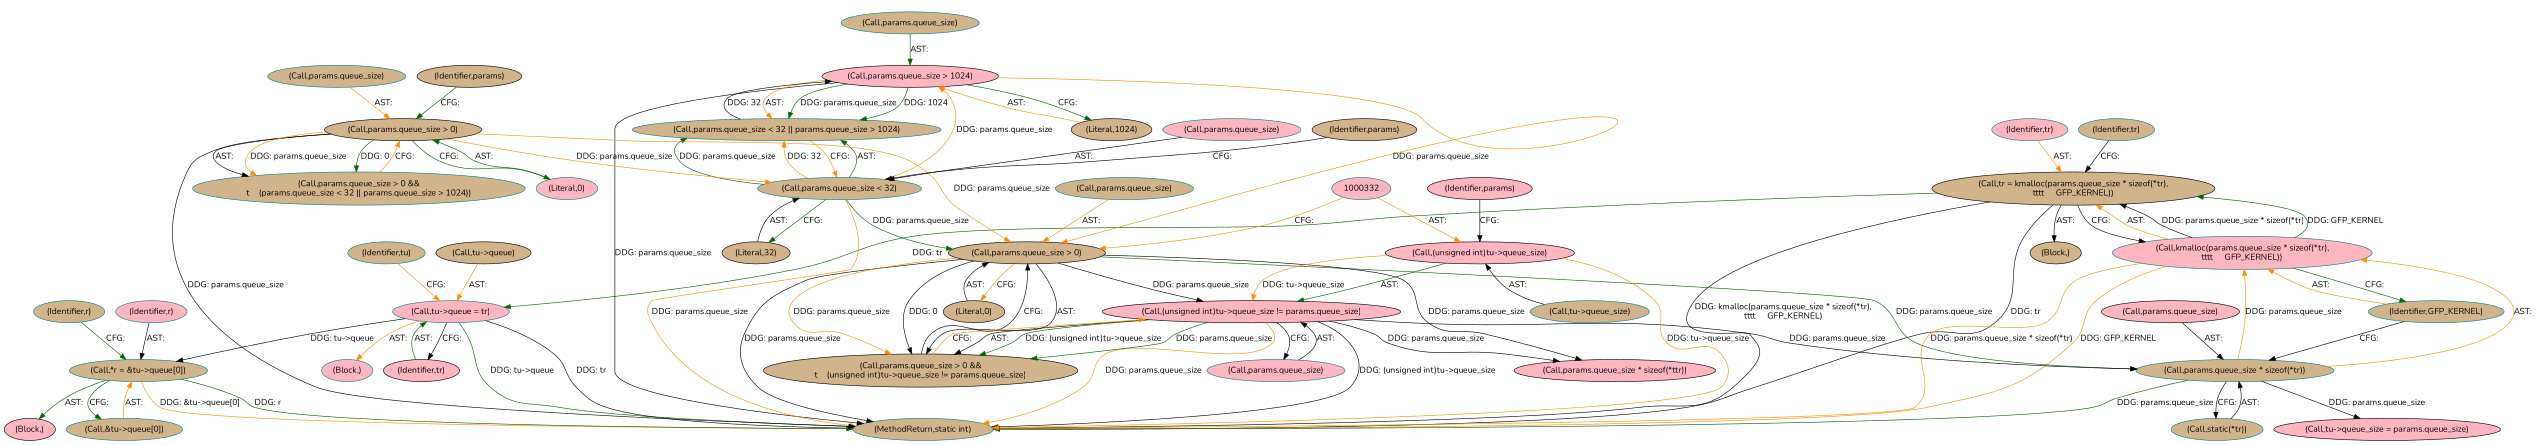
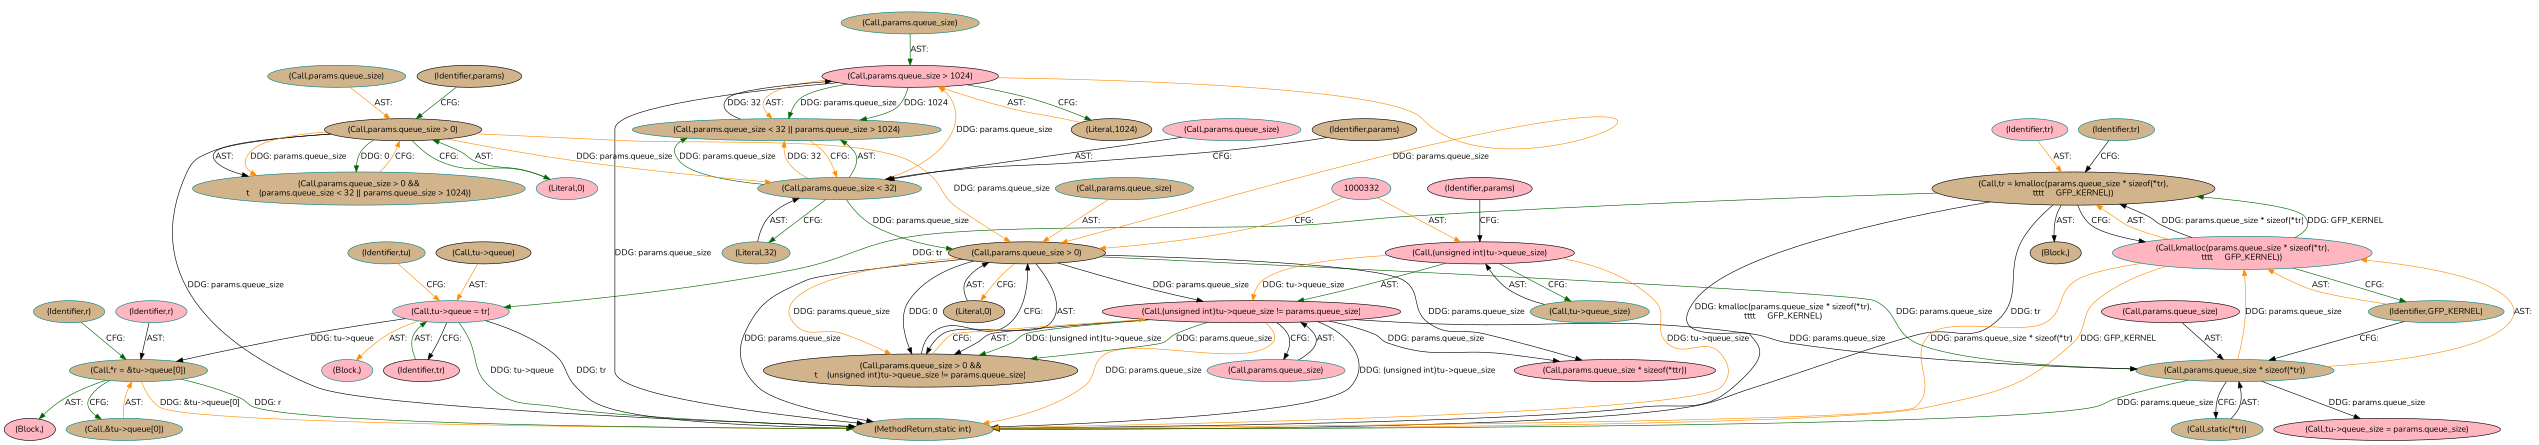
node "(Literal,32)": color black -> teal
edge "(Call,(unsigned int)tu->queue_size)" -> "(Call,tu->queue_size)": added, label "CFG:"
edge "(Call,params.queue_size < 32)" -> "(MethodReturn,static int)": removed, label "DDG: params.queue_size"
